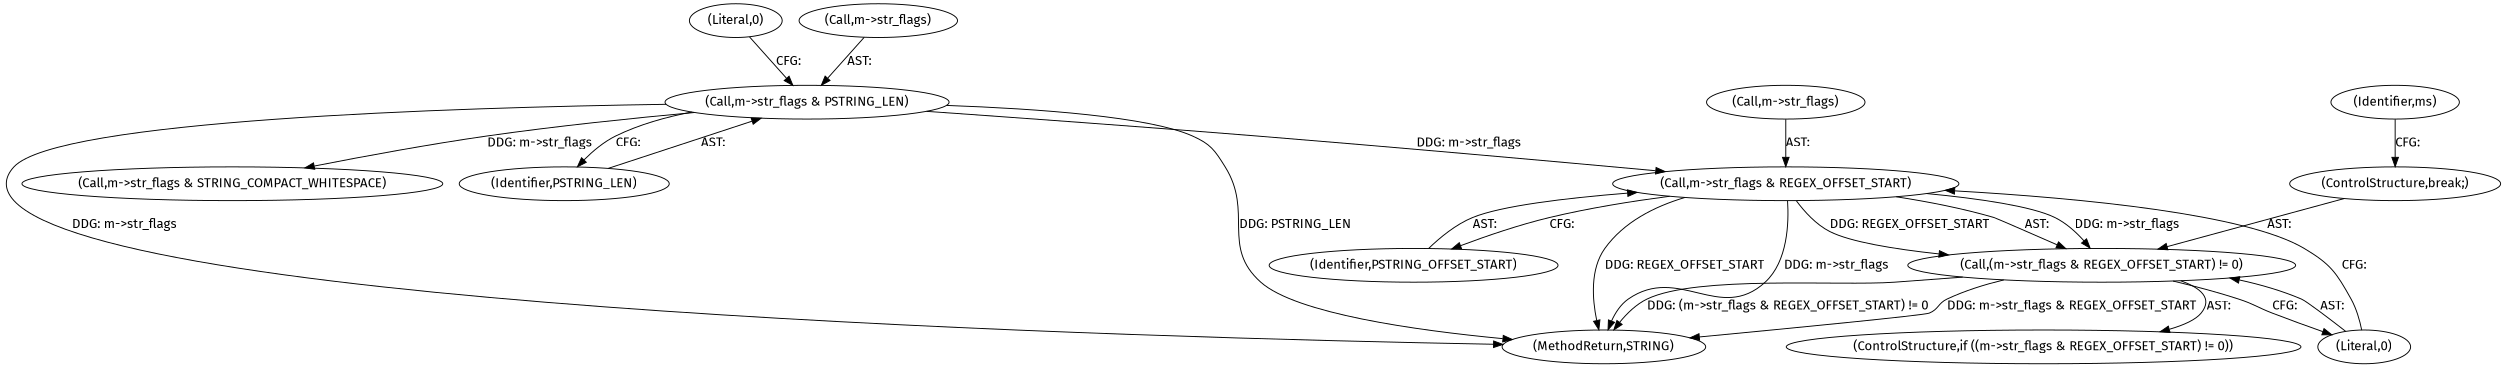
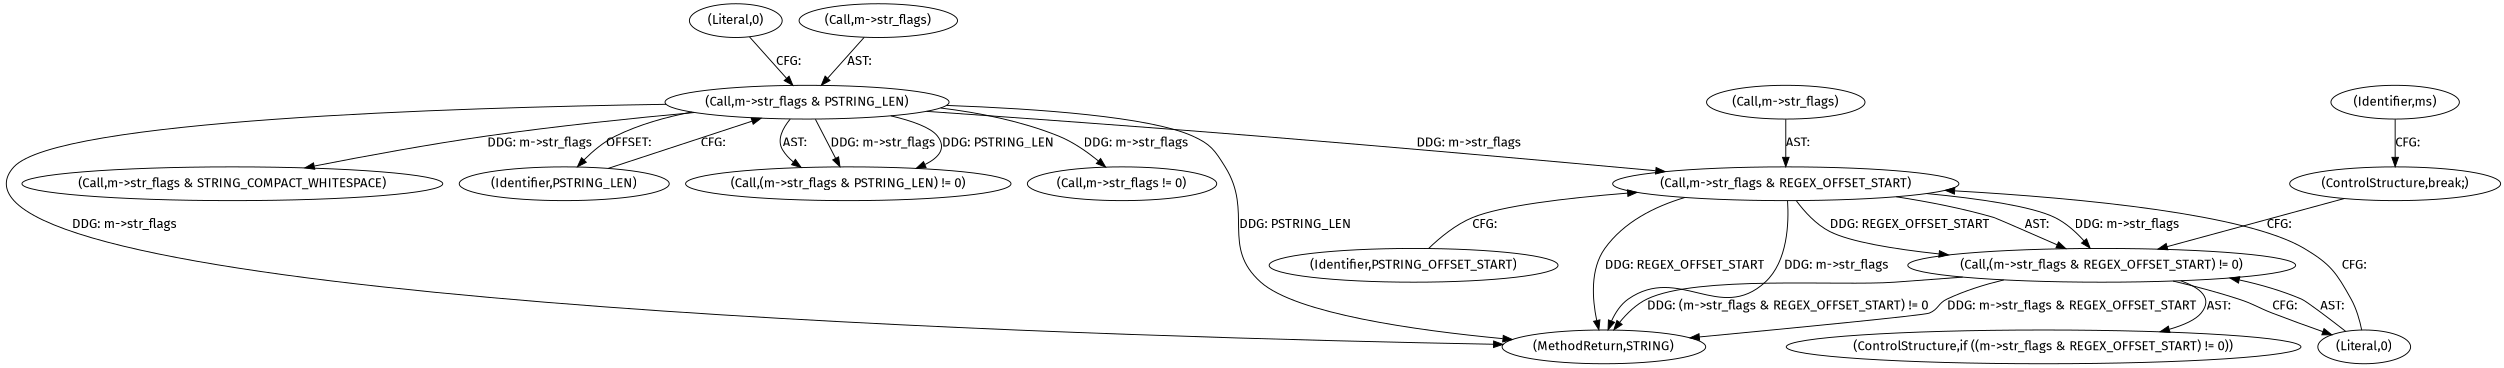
edge "(Call,m->str_flags & PSTRING_LEN)" -> "(Identifier,PSTRING_LEN)": label "CFG: " -> "OFFSET: "
edge "(Identifier,PSTRING_LEN)" -> "(Call,m->str_flags & PSTRING_LEN)": label "AST: " -> "CFG: "
node "(Call,(m->str_flags & PSTRING_LEN) != 0)": added
node "(Call,m->str_flags != 0)": added
edge "(Call,m->str_flags & REGEX_OFFSET_START)" -> "(Identifier,PSTRING_OFFSET_START)": removed, label "CFG:"
edge "(Identifier,PSTRING_OFFSET_START)" -> "(Call,m->str_flags & REGEX_OFFSET_START)": label "AST: " -> "CFG: "
edge "(ControlStructure,break;)" -> "(Call,(m->str_flags & REGEX_OFFSET_START) != 0)": label "AST: " -> "CFG: "
